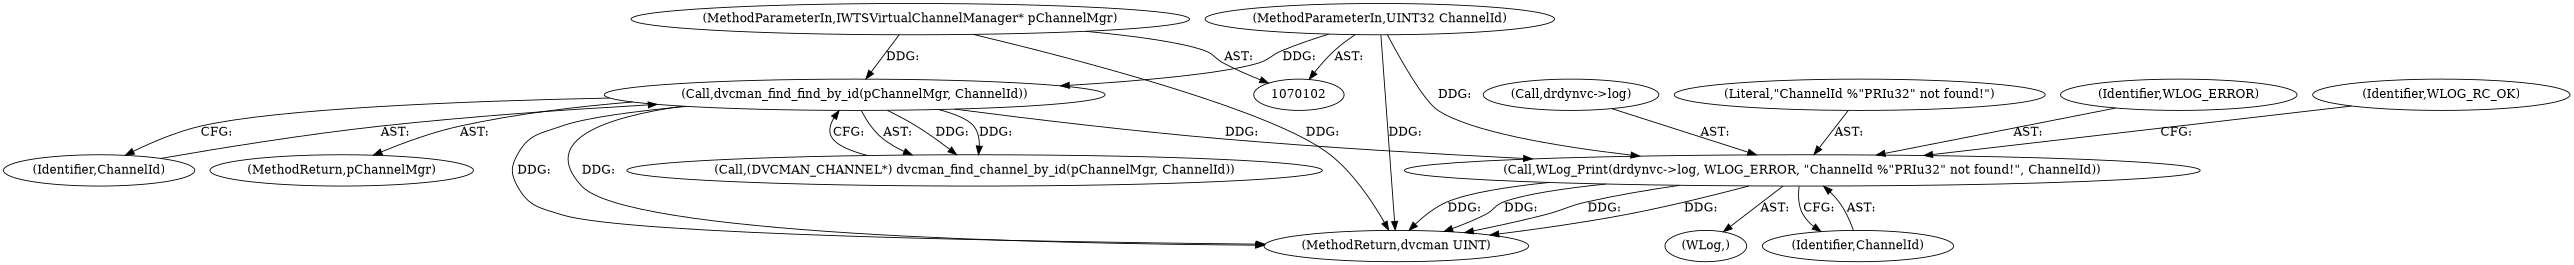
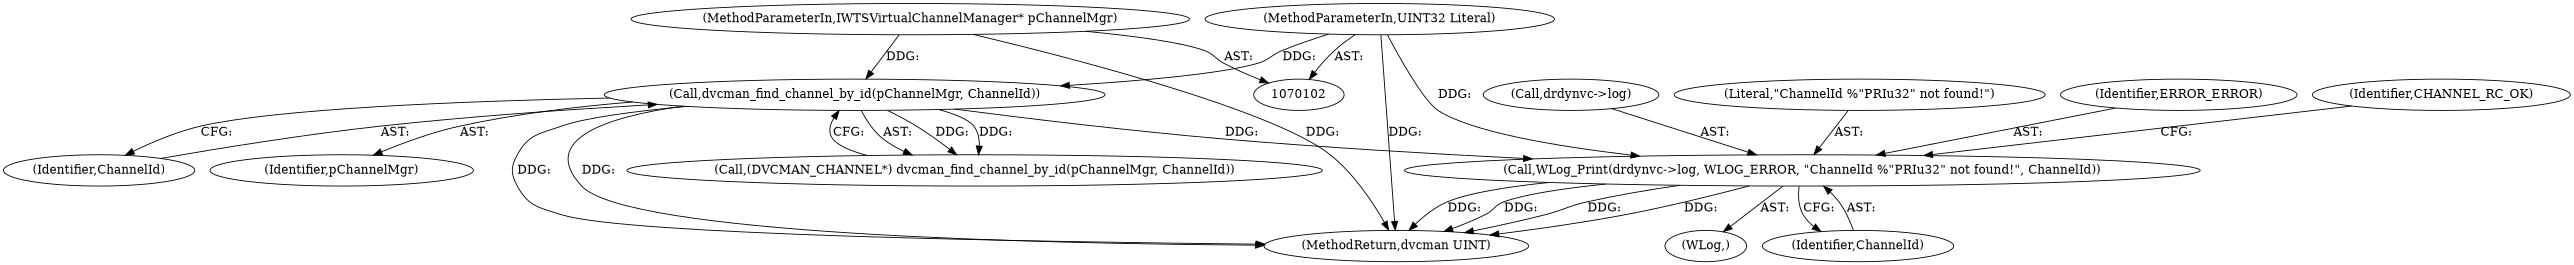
node "(MethodParameterIn,UINT32 ChannelId)": label "(MethodParameterIn,UINT32 ChannelId)" -> "(MethodParameterIn,UINT32 Literal)"
node "(Call,dvcman_find_find_by_id(pChannelMgr, ChannelId))": label "(Call,dvcman_find_find_by_id(pChannelMgr, ChannelId))" -> "(Call,dvcman_find_channel_by_id(pChannelMgr, ChannelId))"
node "(Identifier,WLOG_ERROR)": label "(Identifier,WLOG_ERROR)" -> "(Identifier,ERROR_ERROR)"
node "(Identifier,WLOG_RC_OK)": label "(Identifier,WLOG_RC_OK)" -> "(Identifier,CHANNEL_RC_OK)"
node "(MethodReturn,pChannelMgr)": label "(MethodReturn,pChannelMgr)" -> "(Identifier,pChannelMgr)"
